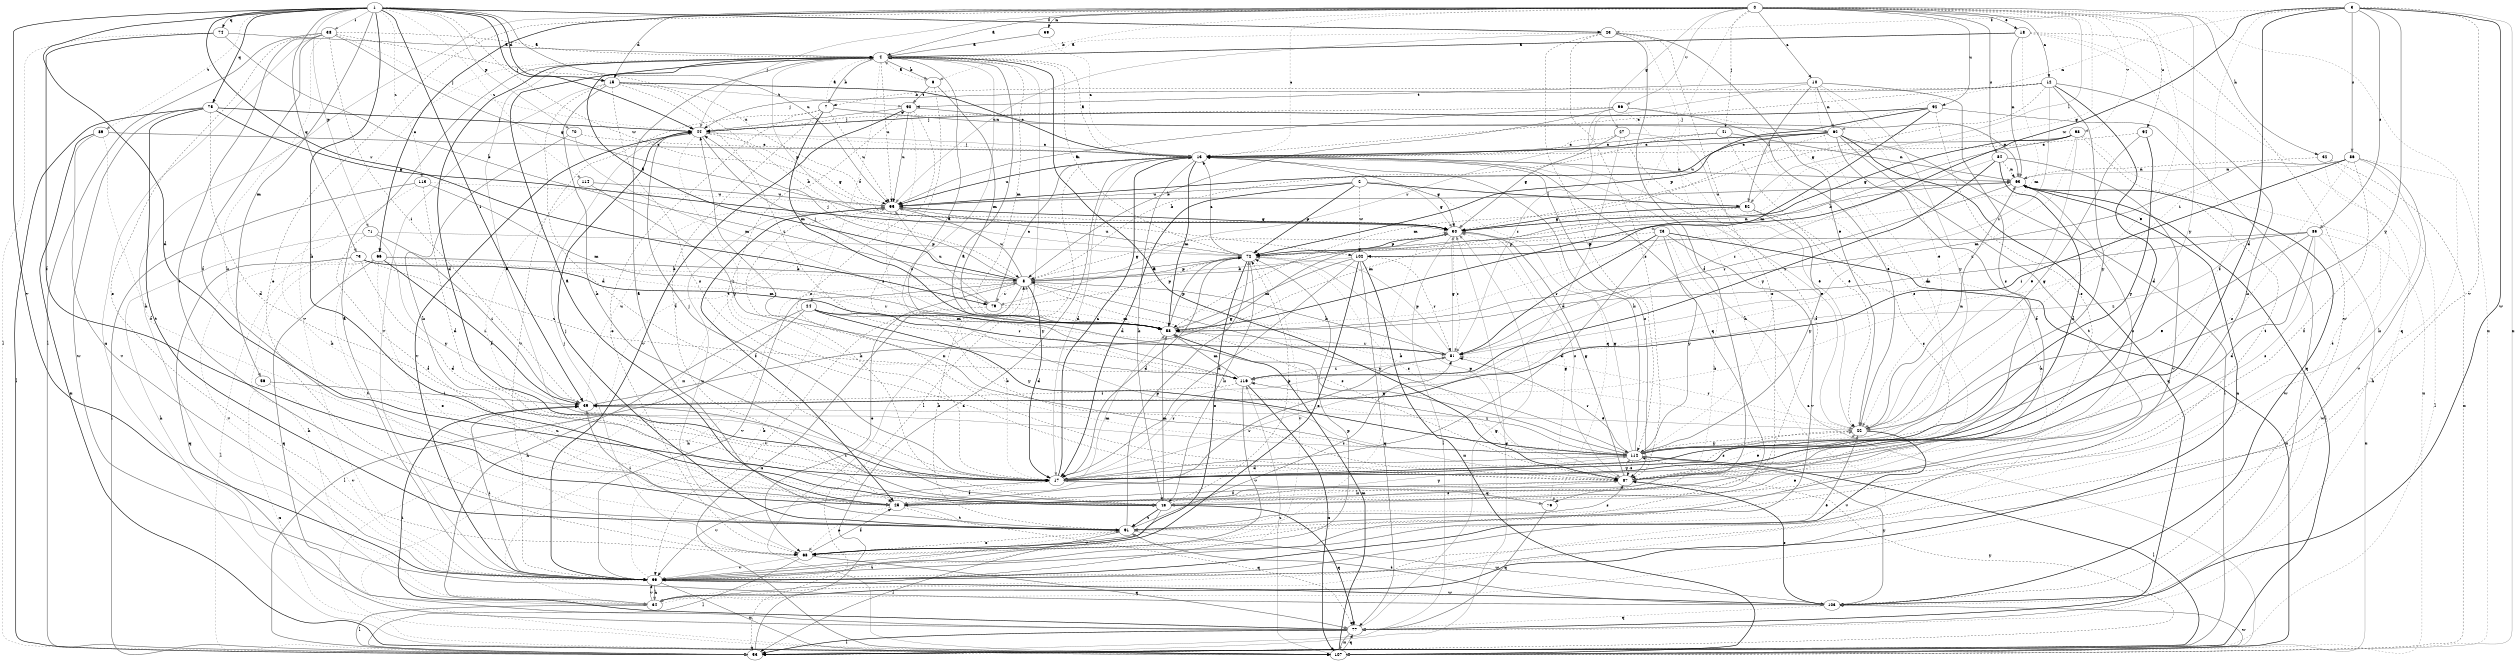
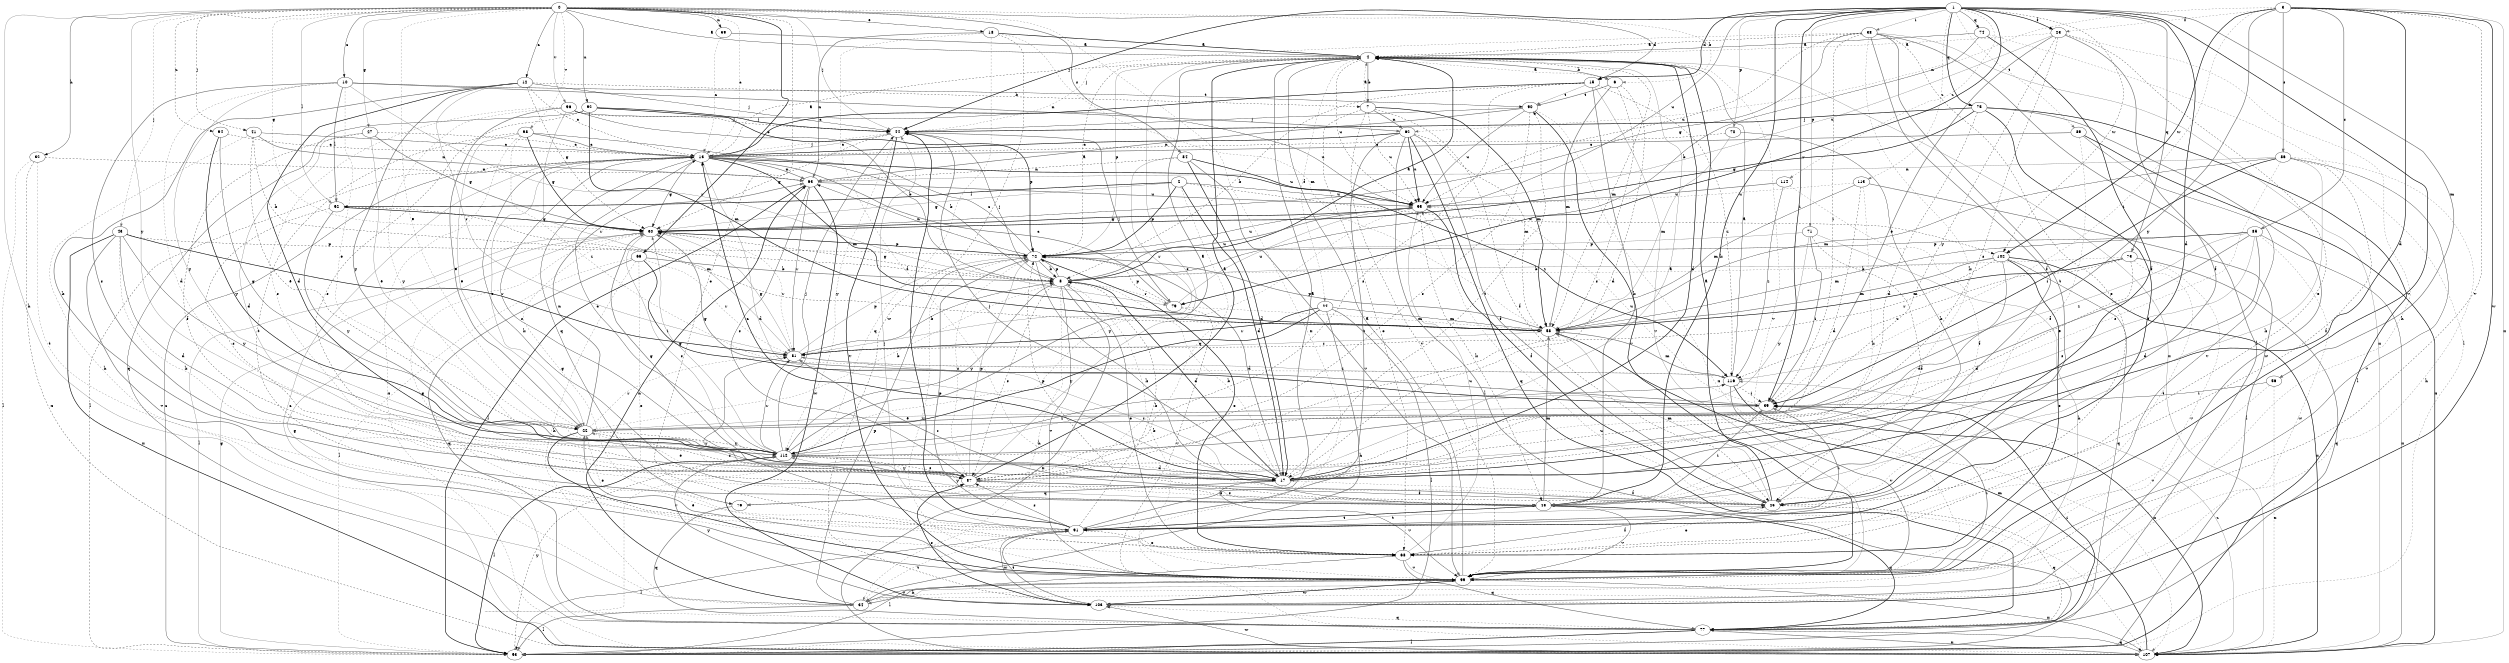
edge "112" -> "13": label "k" -> "c"
edge "15" -> "17": now "6" -> "17"
edge "85" -> "107": color gray40 -> black
